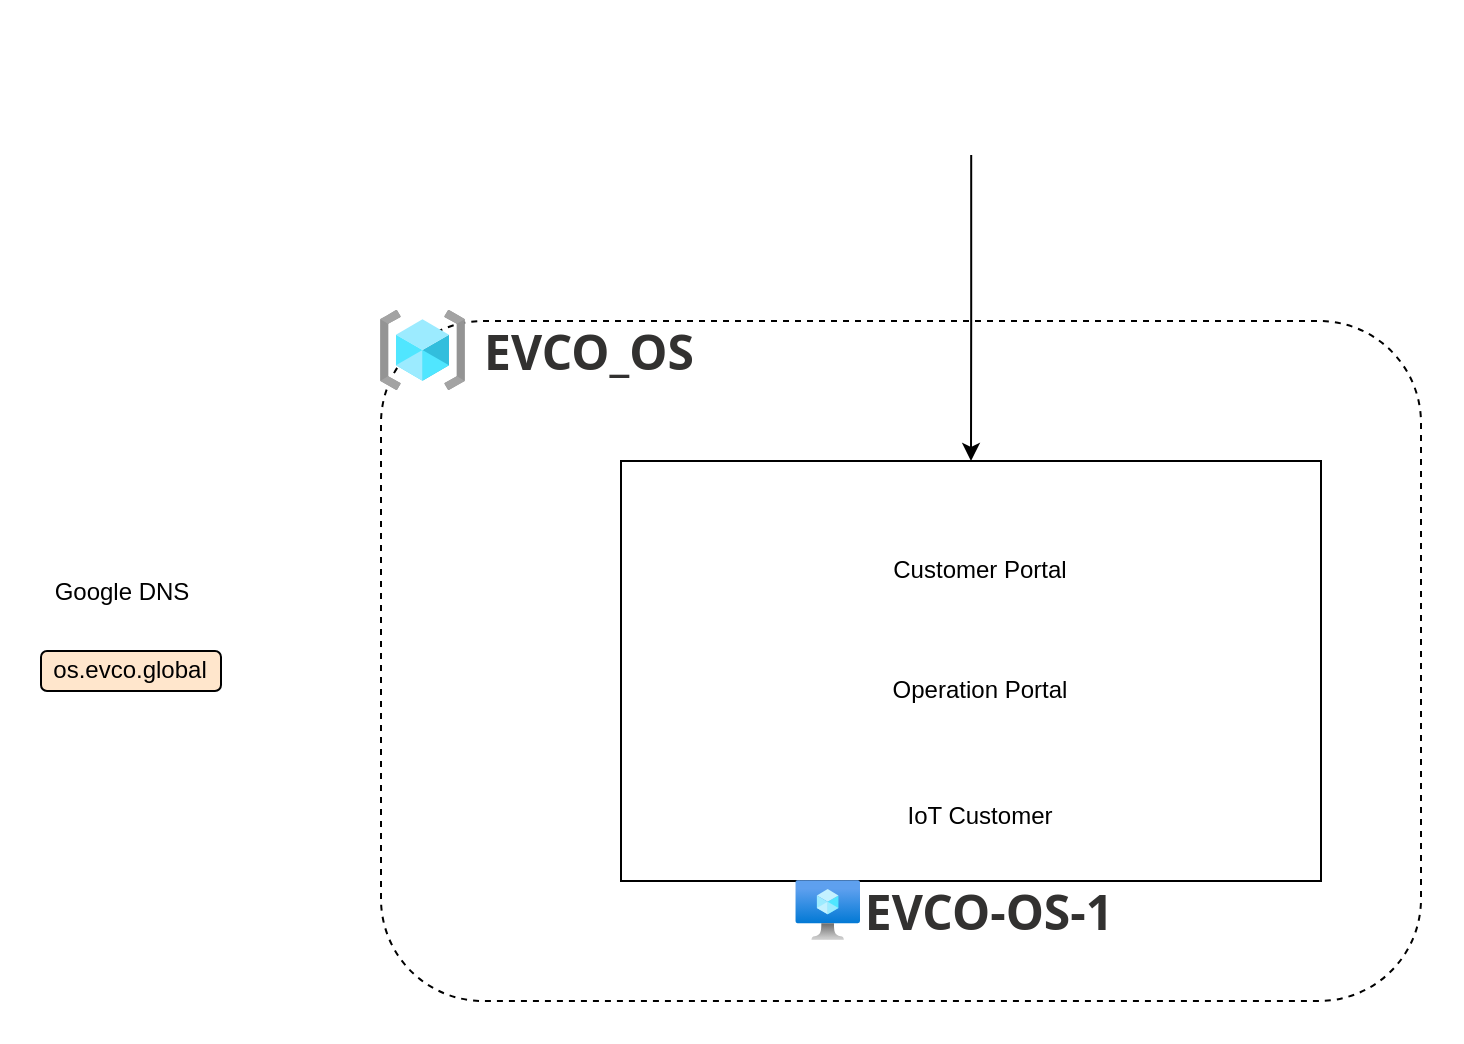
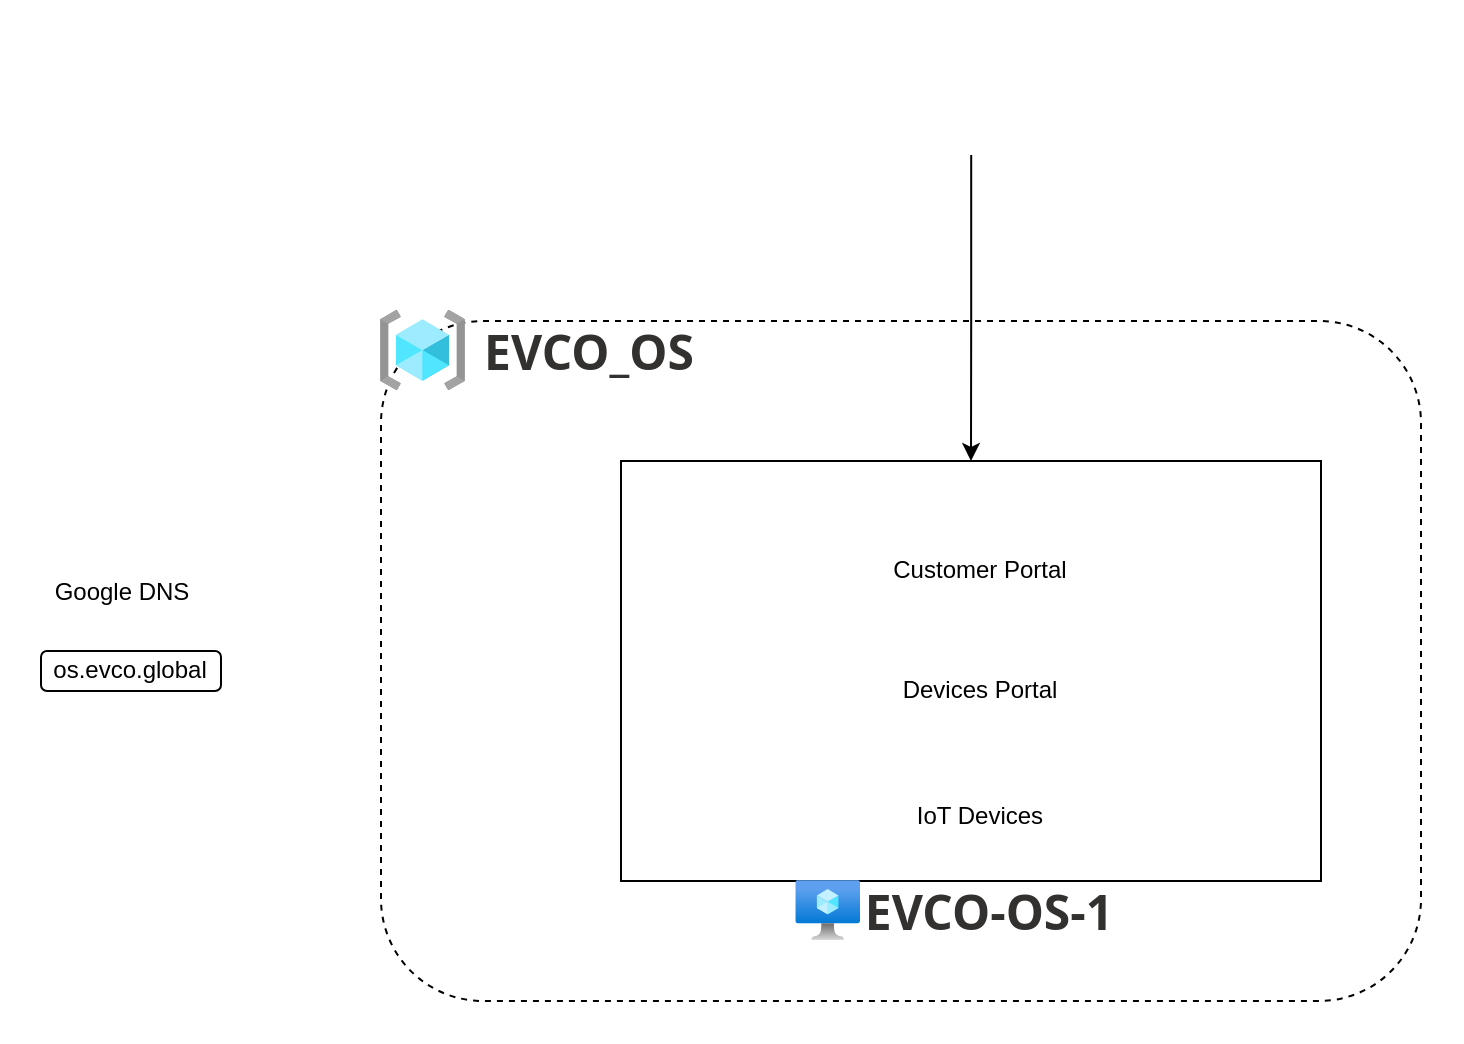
node "os.evco.global": fillcolor #ffe6cc -> #ffffff
node "Operation Portal": label "Operation Portal" -> "Devices Portal"
node "IoT Customer": label "IoT Customer" -> "IoT Devices"
